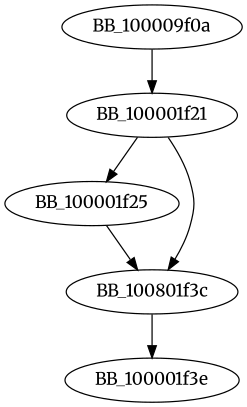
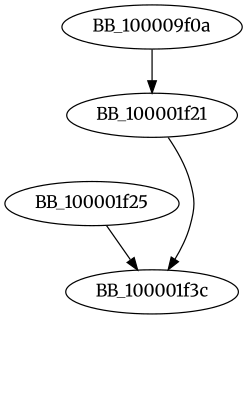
edge "BB_100001f21" -> "BB_100001f25": removed
node "BB_100801f3c": label "BB_100801f3c" -> "BB_100001f3c"
node "BB_100001f3e": removed
